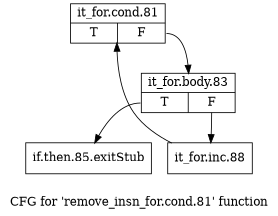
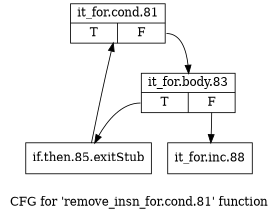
edge "it_for.inc.88" -> "it_for.cond.81": now "if.then.85.exitStub" -> "it_for.cond.81"
